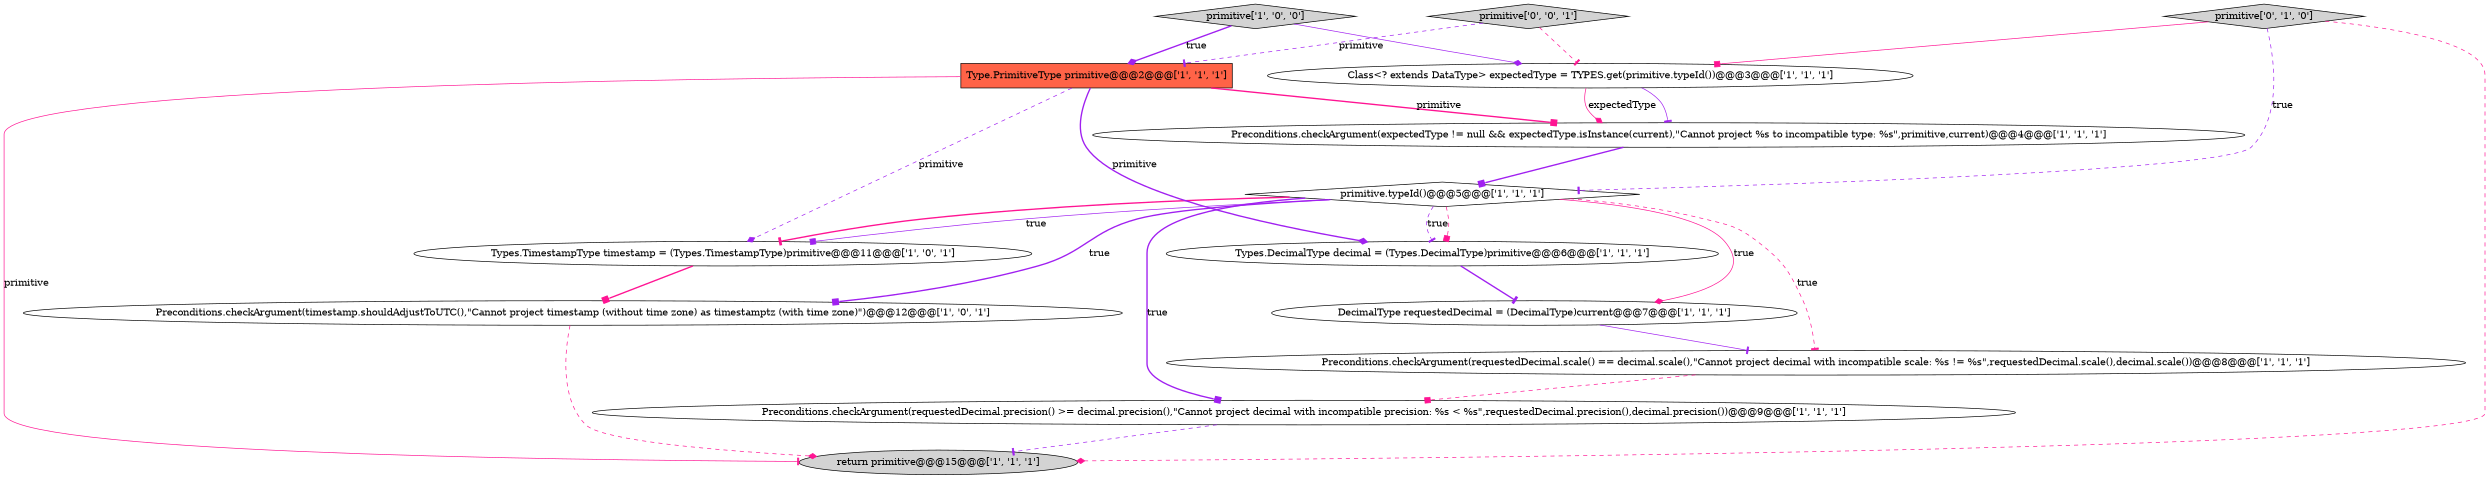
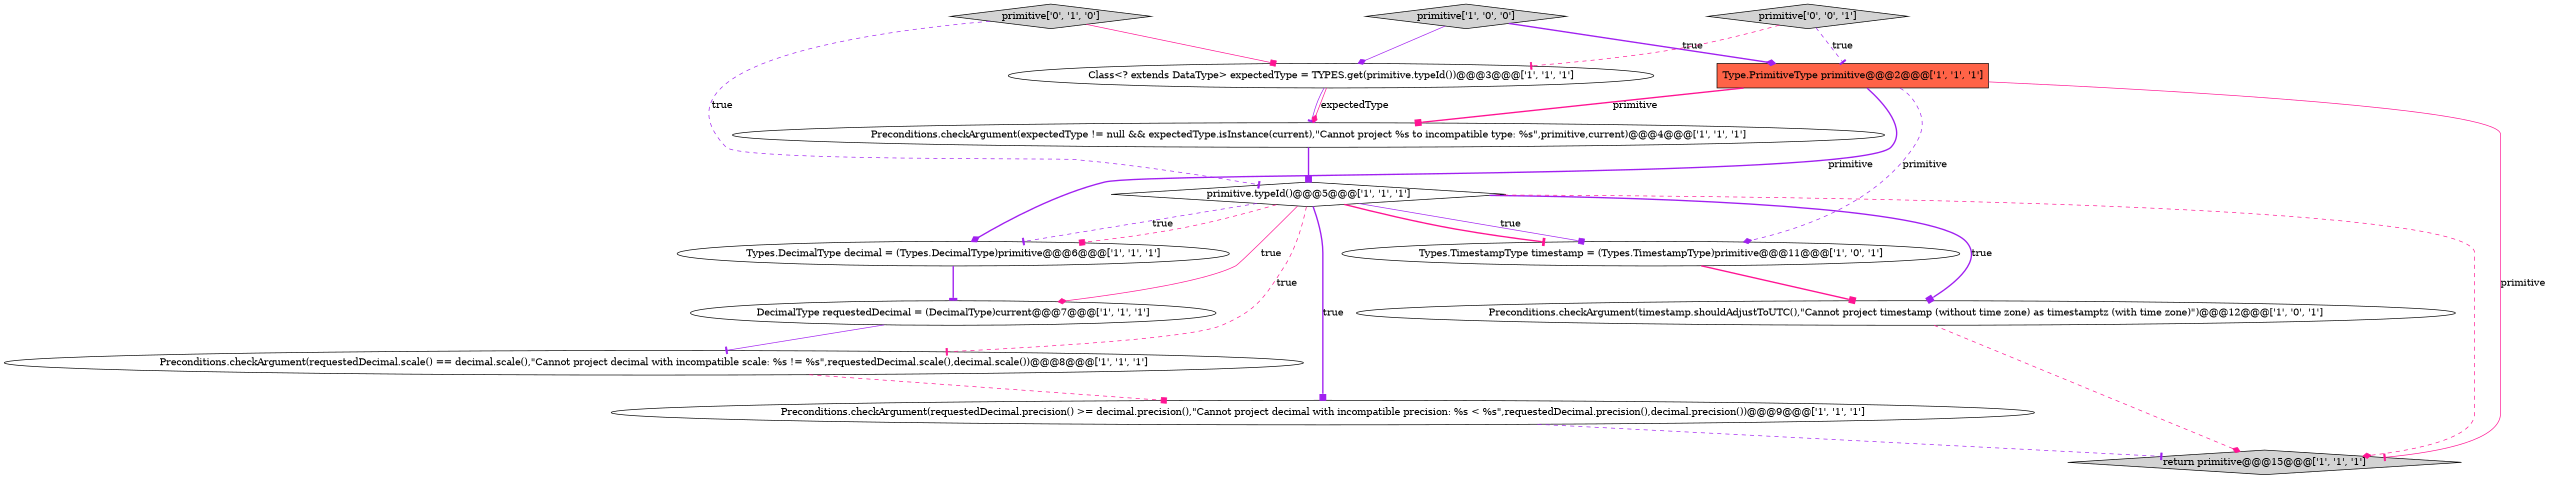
edge "primitive['0', '0', '1']" -> "Type.PrimitiveType primitive@@@2@@@['1', '1', '1']": label "primitive" -> "true"
edge "primitive['0', '1', '0']" -> "return primitive@@@15@@@['1', '1', '1']": now "primitive.typeId()@@@5@@@['1', '1', '1']" -> "return primitive@@@15@@@['1', '1', '1']"
node "return primitive@@@15@@@['1', '1', '1']": shape ellipse -> diamond
